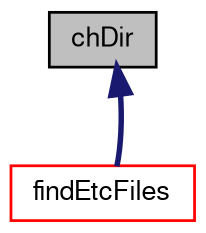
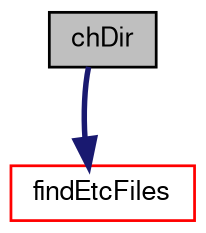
edge "findEtcFiles" -> "chDir": reversed
